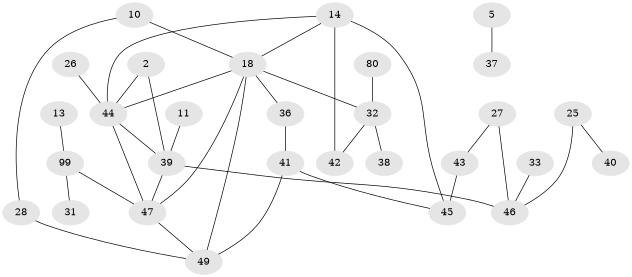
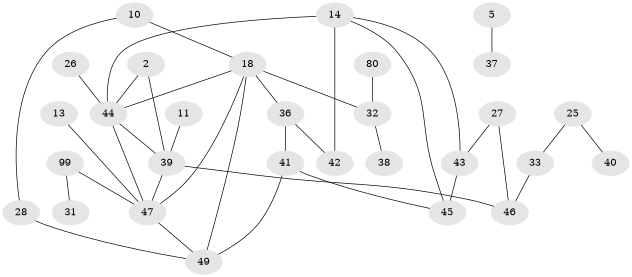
edge "14" -- "18": now "14" -- "43"
edge "13" -- "99": now "13" -- "47"
edge "32" -- "42": now "36" -- "42"
edge "25" -- "46": now "25" -- "33"
